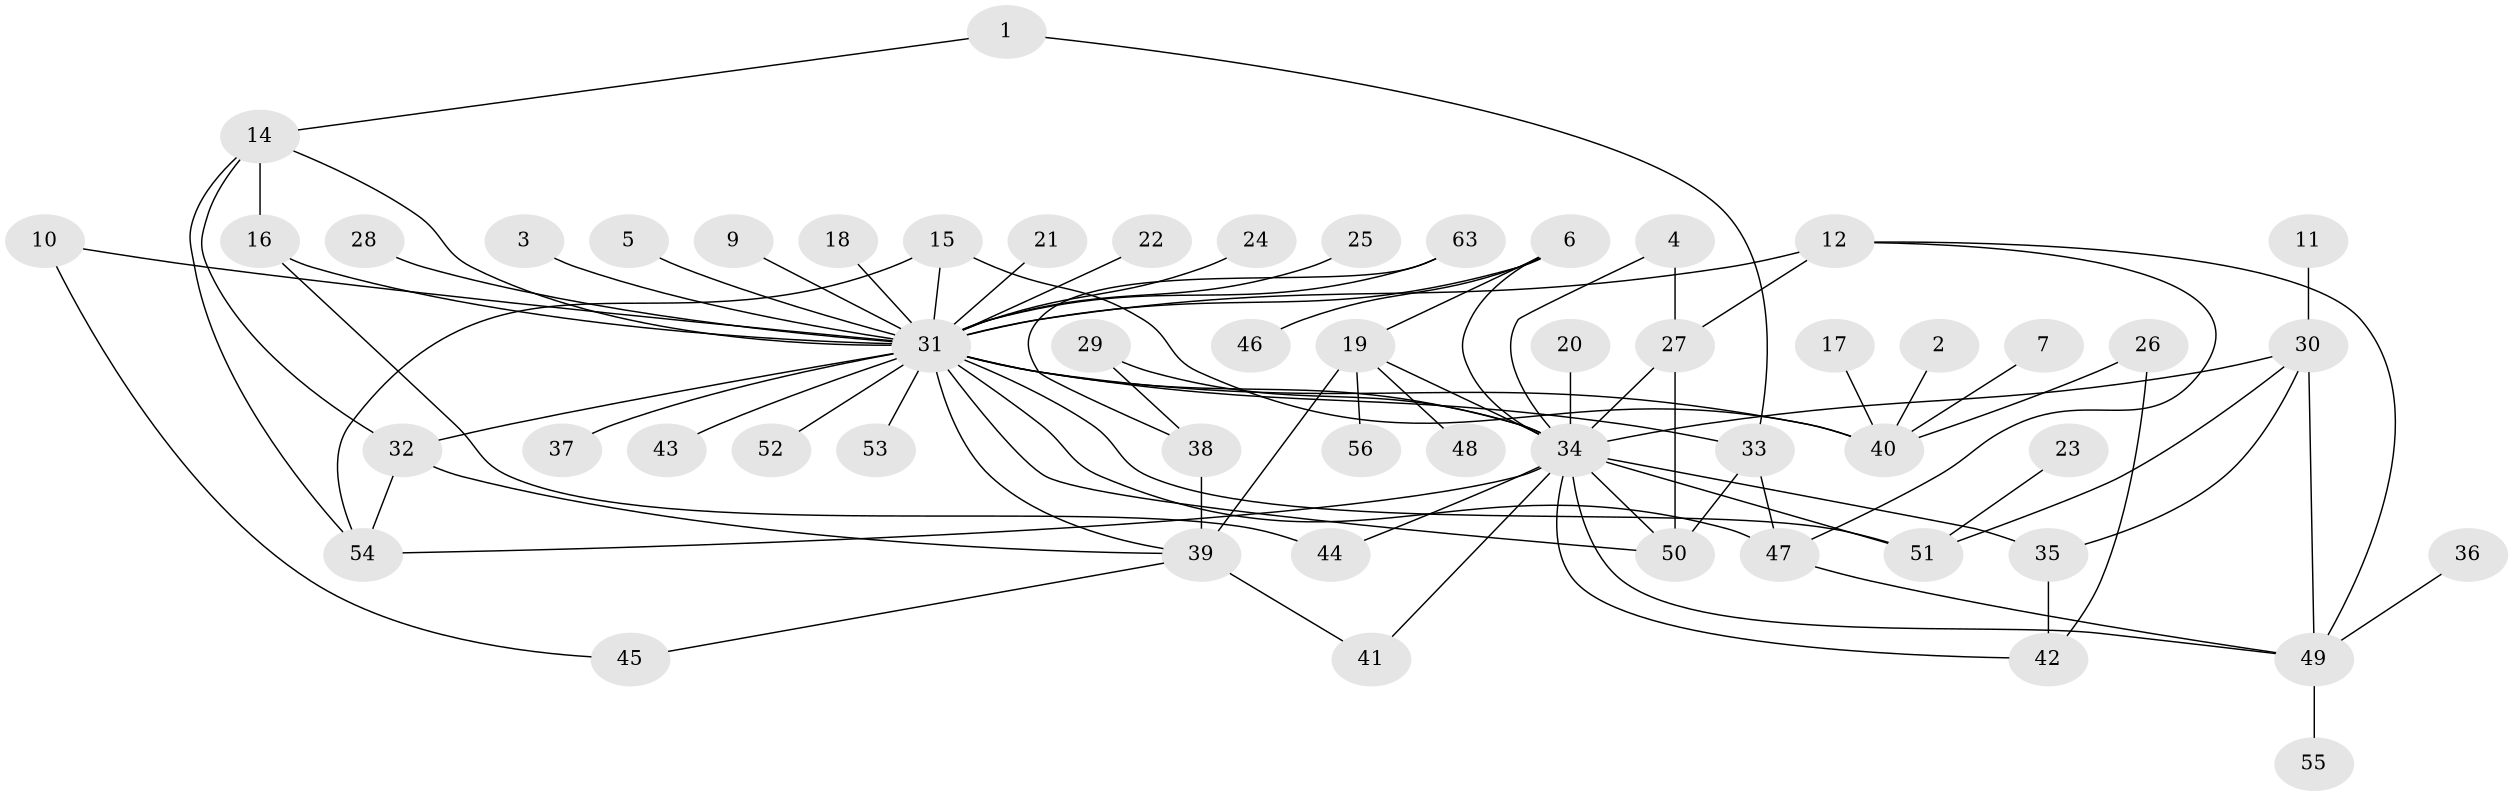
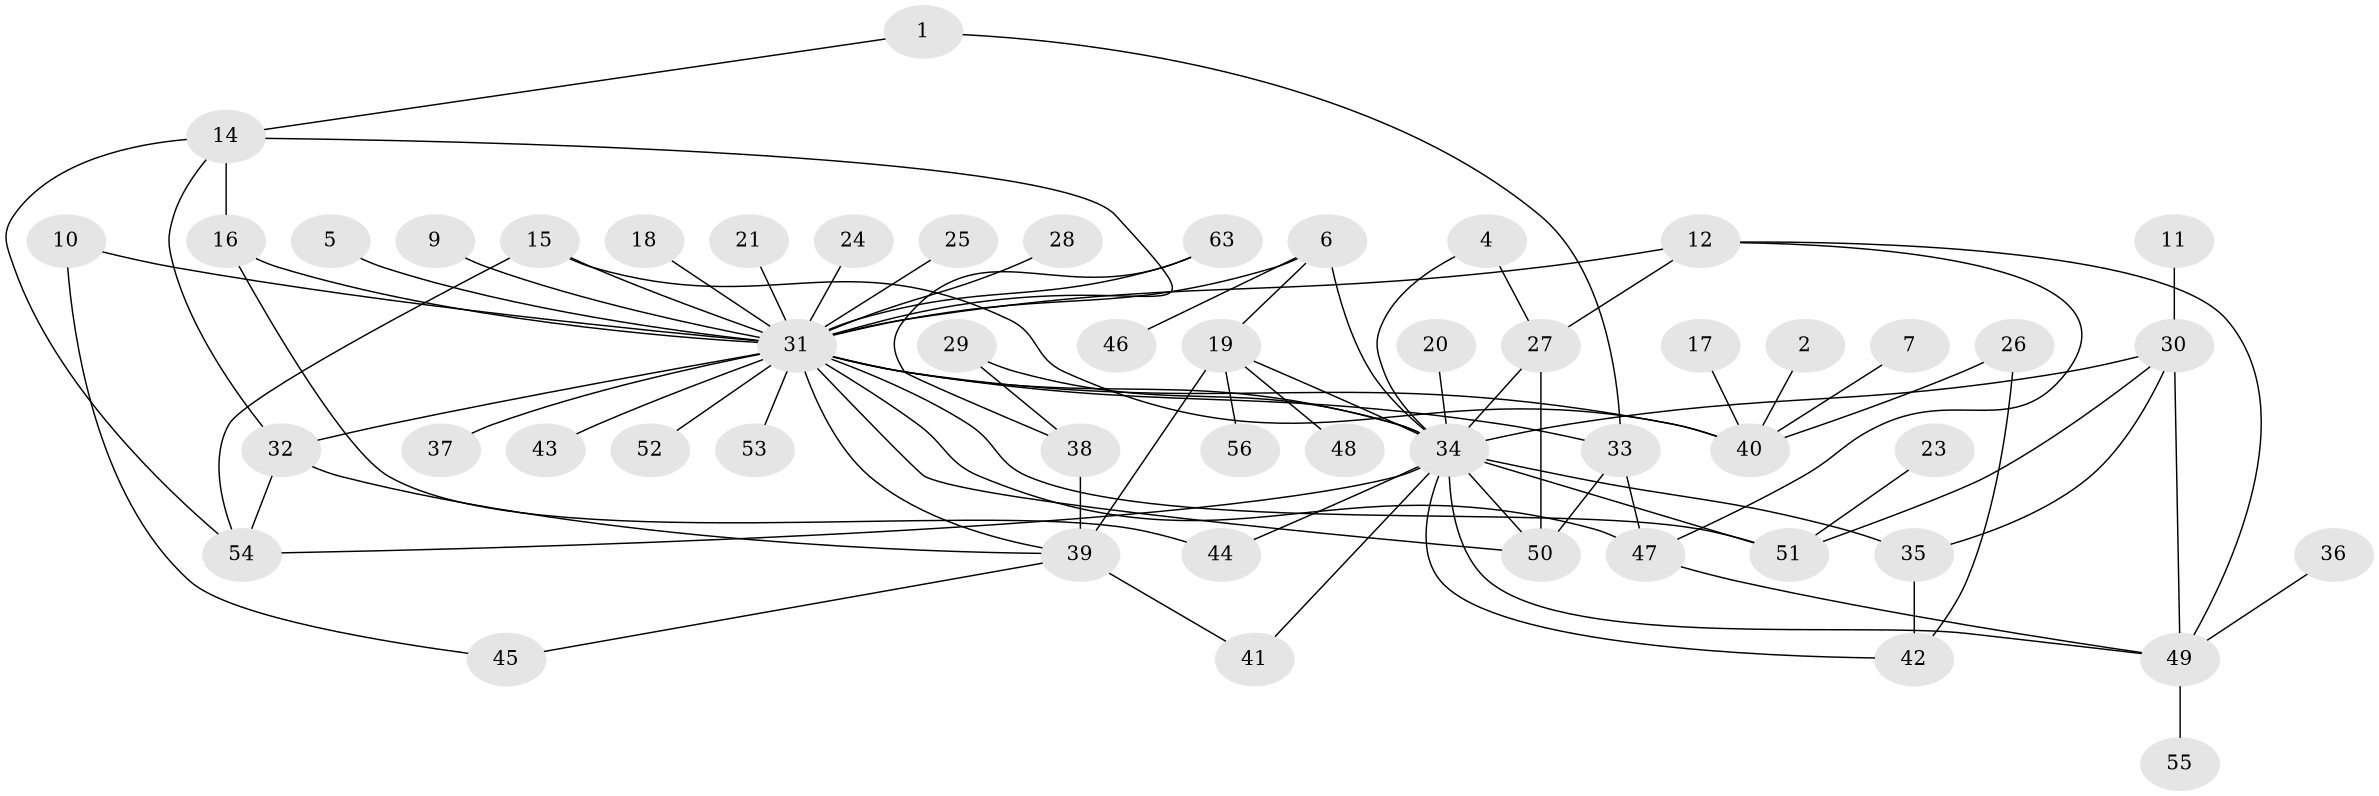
node "3": removed
node "22": removed
